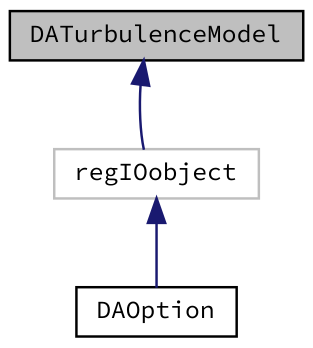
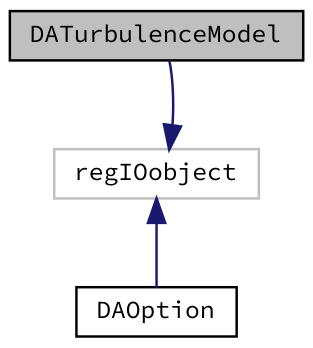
edge "regIOobject" -> "DATurbulenceModel": reversed
